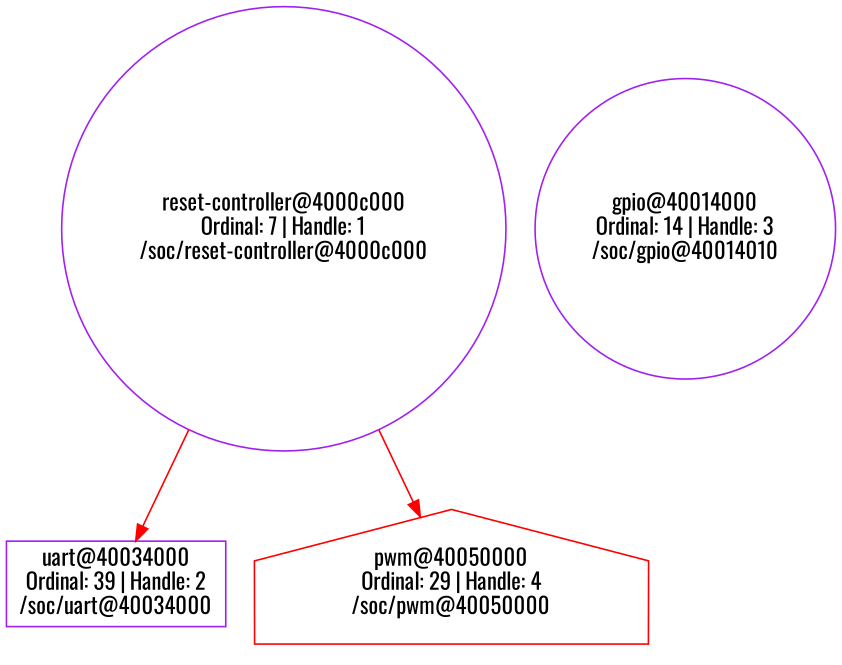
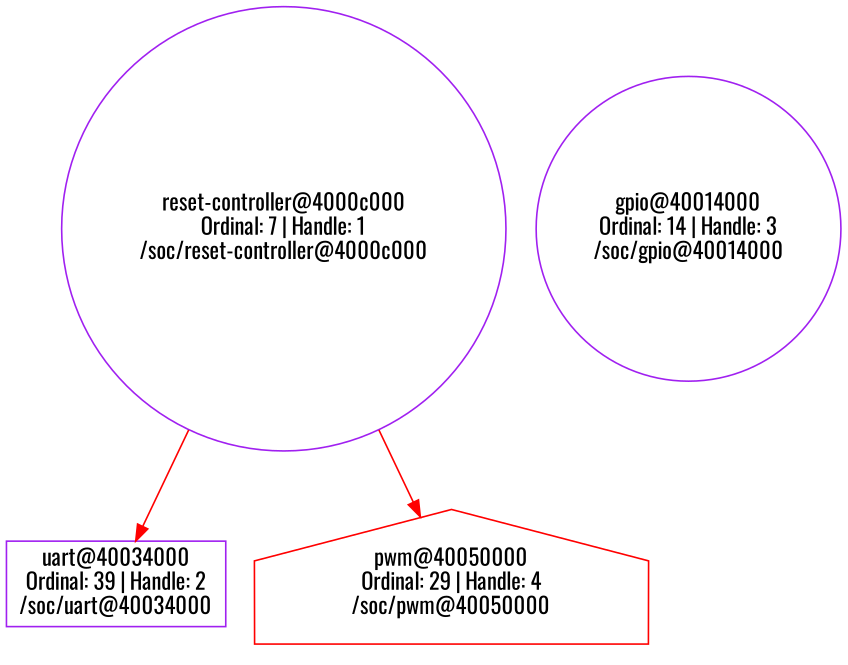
node "gpio@40014000 Ordinal: 14 | Handle: 3 /soc/gpio@40014010": label "gpio@40014000 Ordinal: 14 | Handle: 3 /soc/gpio@40014010" -> "gpio@40014000 Ordinal: 14 | Handle: 3 /soc/gpio@40014000"
